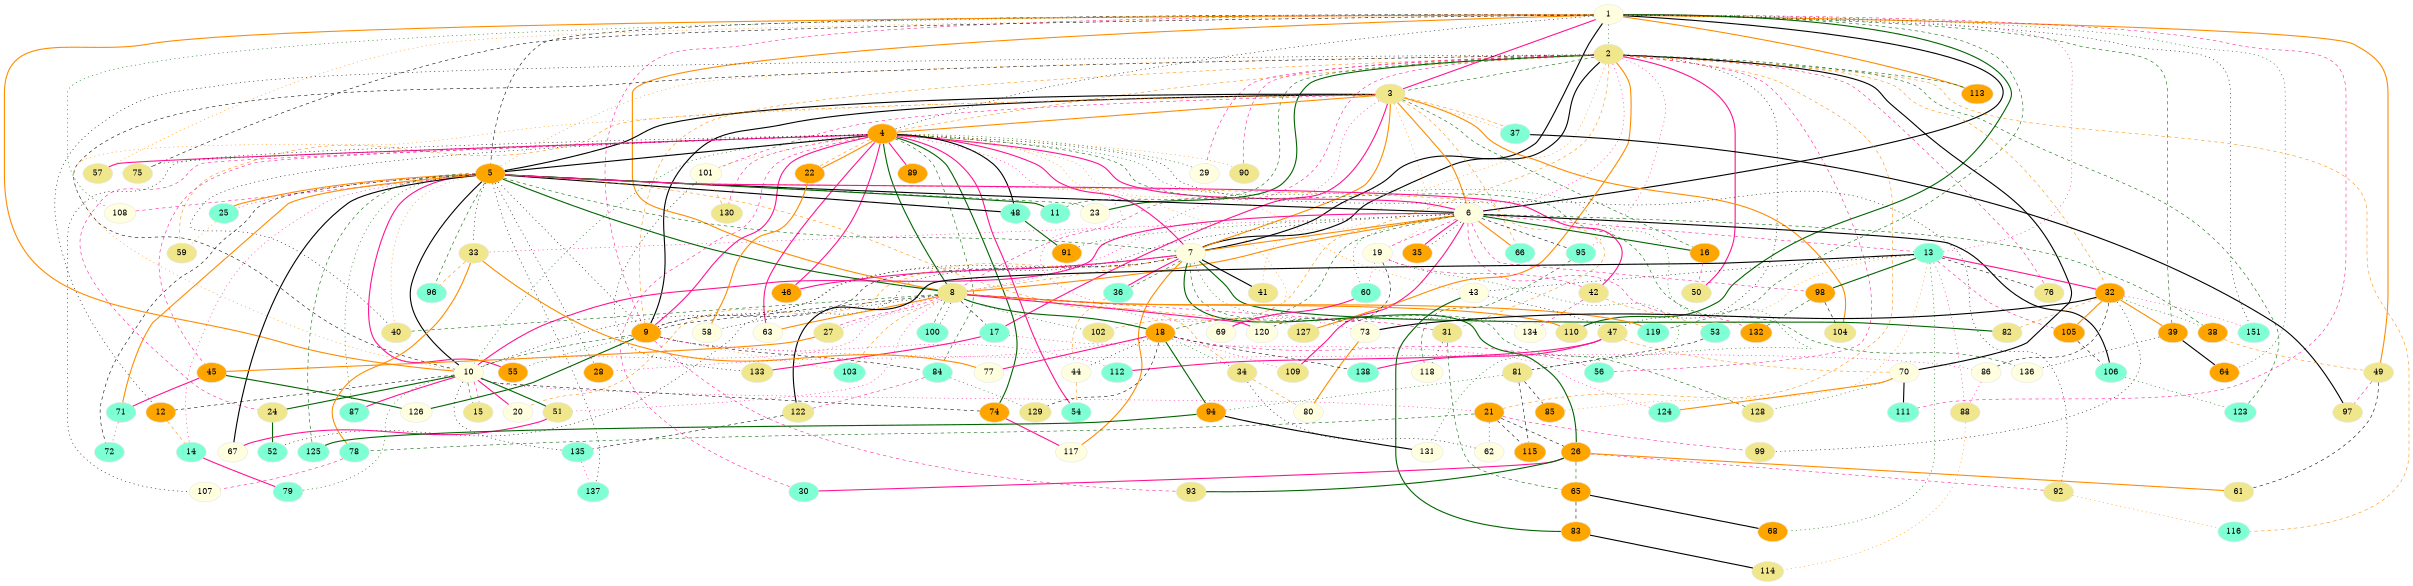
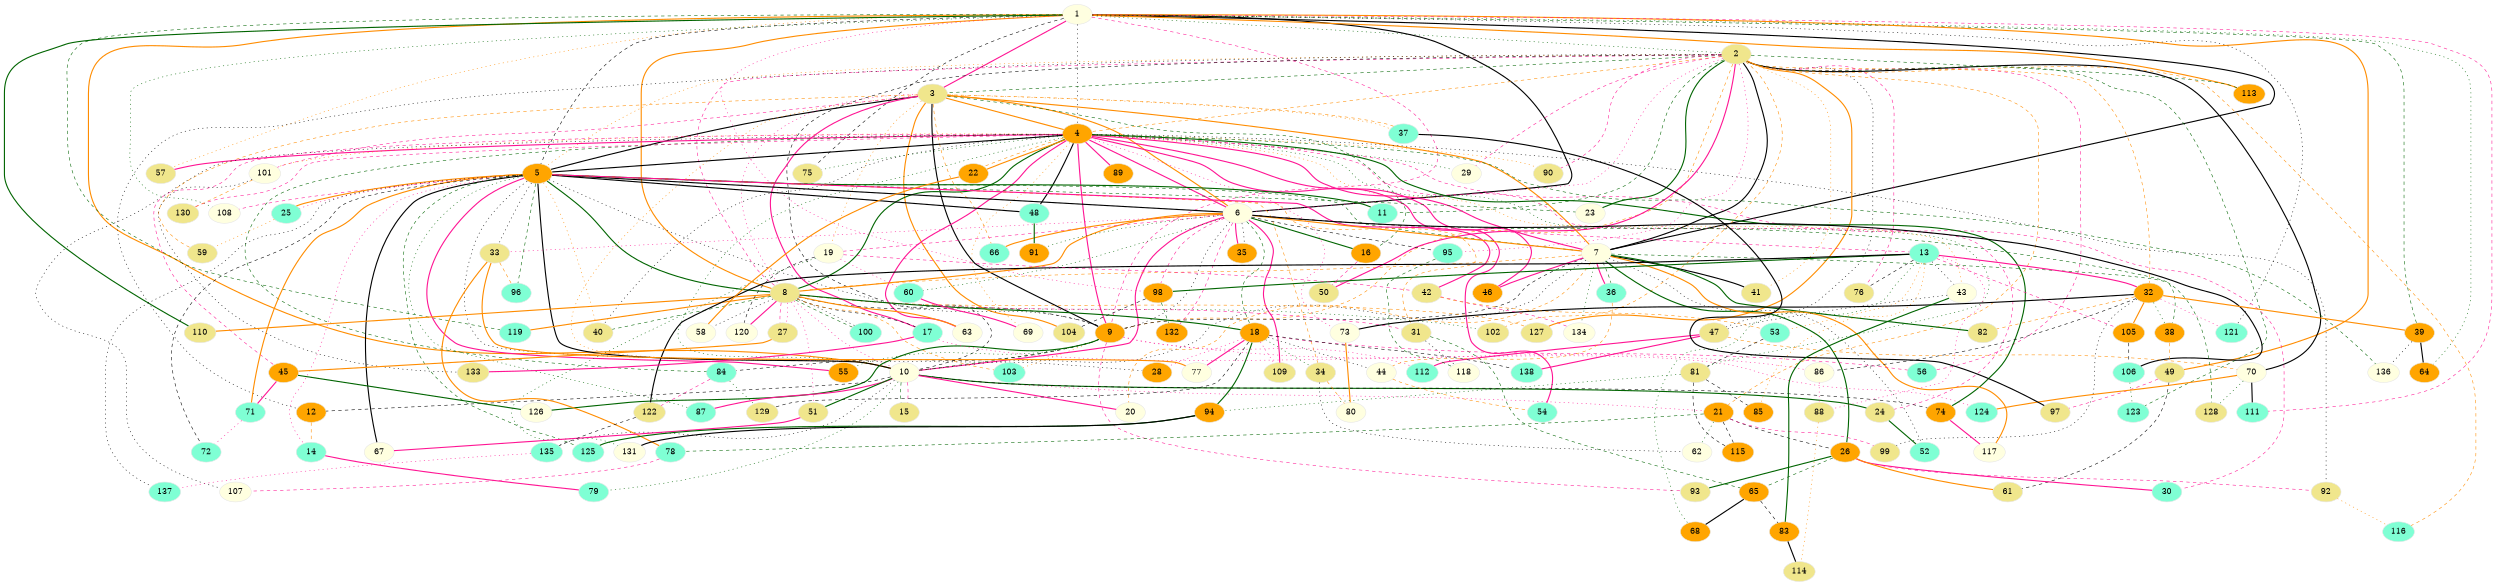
edge "1" -- "13": now "1" -- "98"
node "151": label "151" -> "121"
